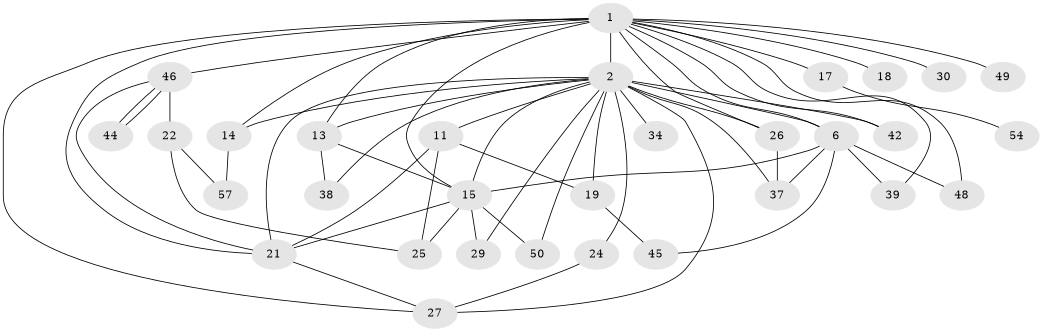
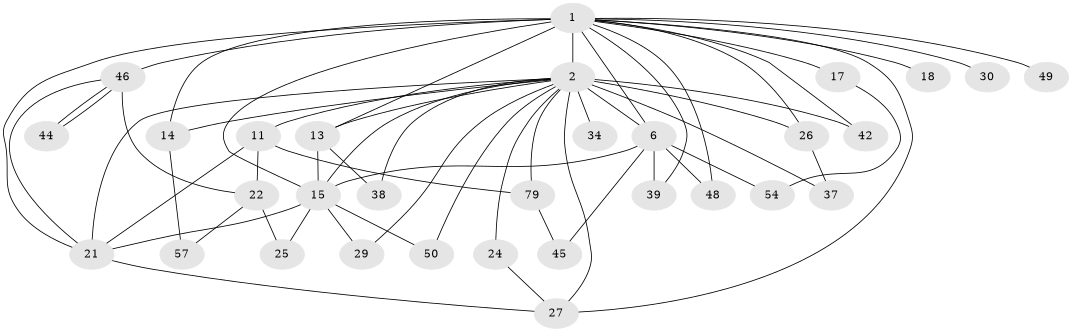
edge "6" -- "37": now "6" -- "54"
edge "11" -- "25": now "11" -- "22"
node "19": label "19" -> "79"
